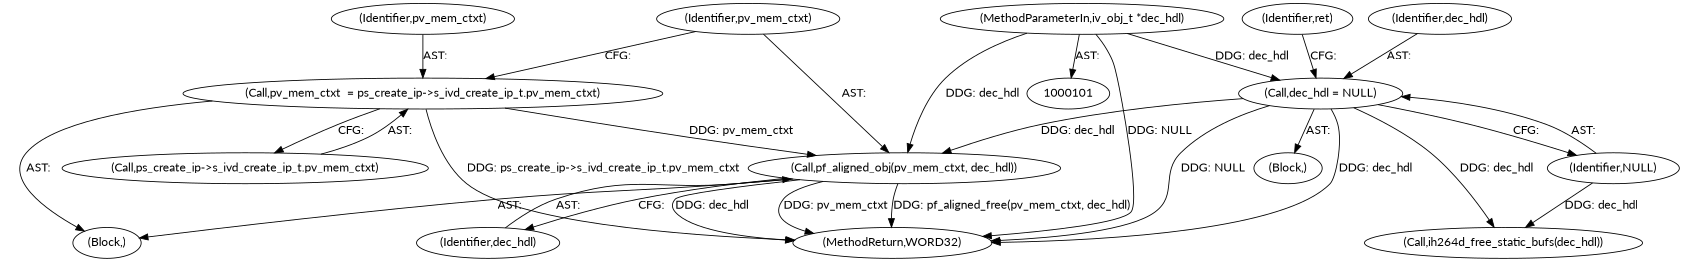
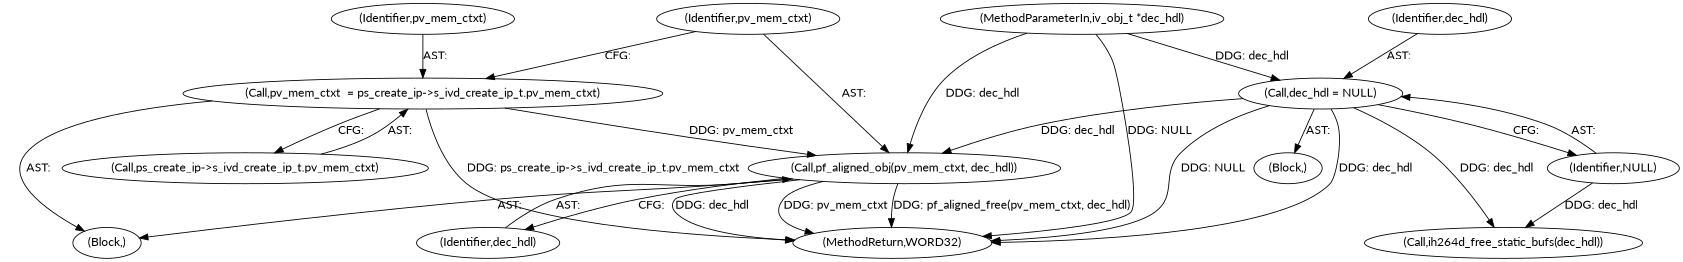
node "(Identifier,ret)": removed
node "1000101": removed
